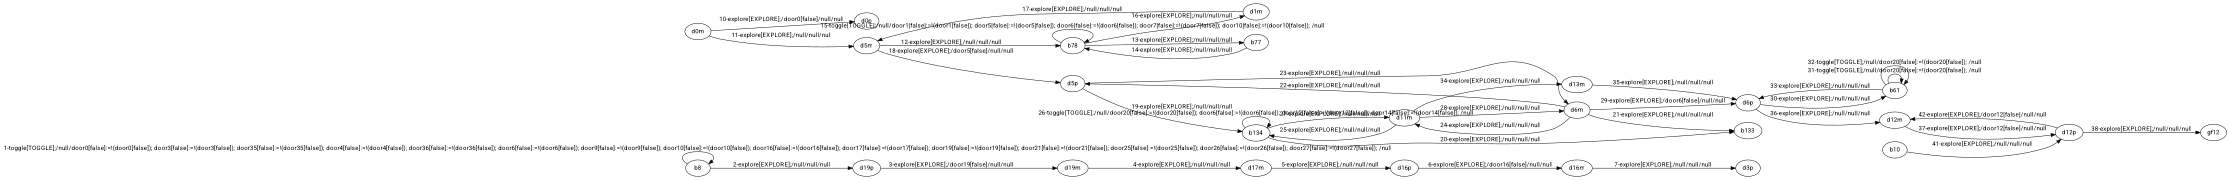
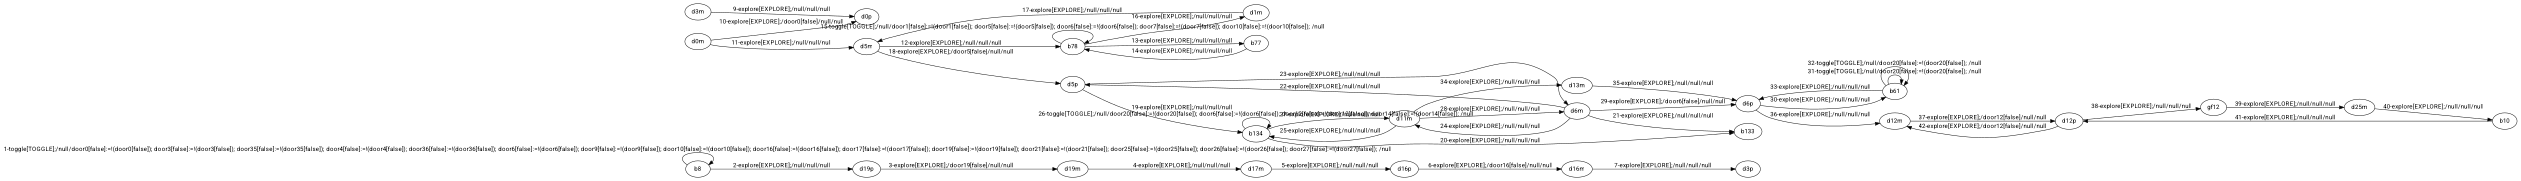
node "d3m": added
node "d25m": added
